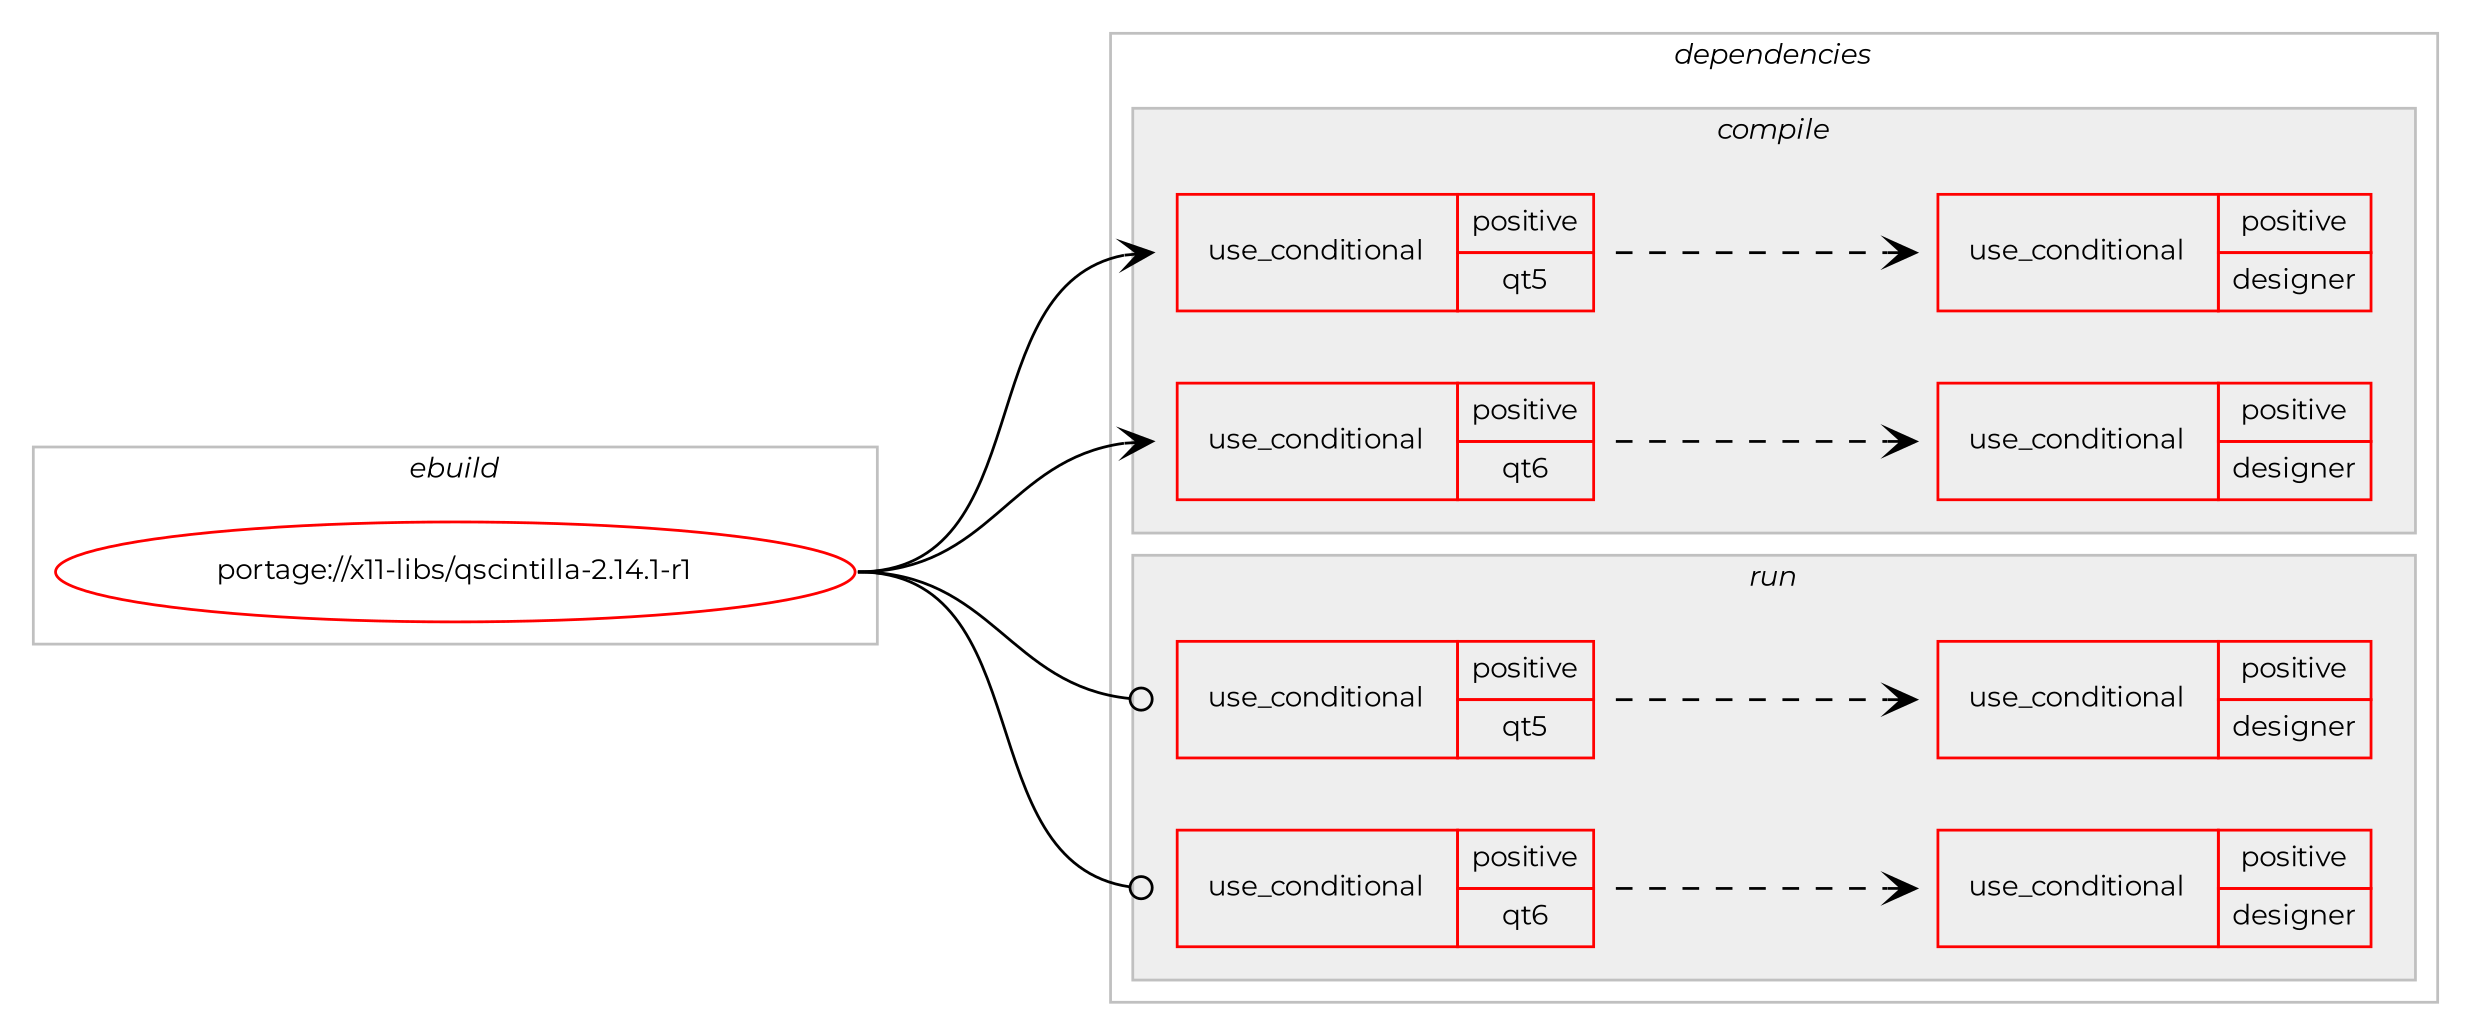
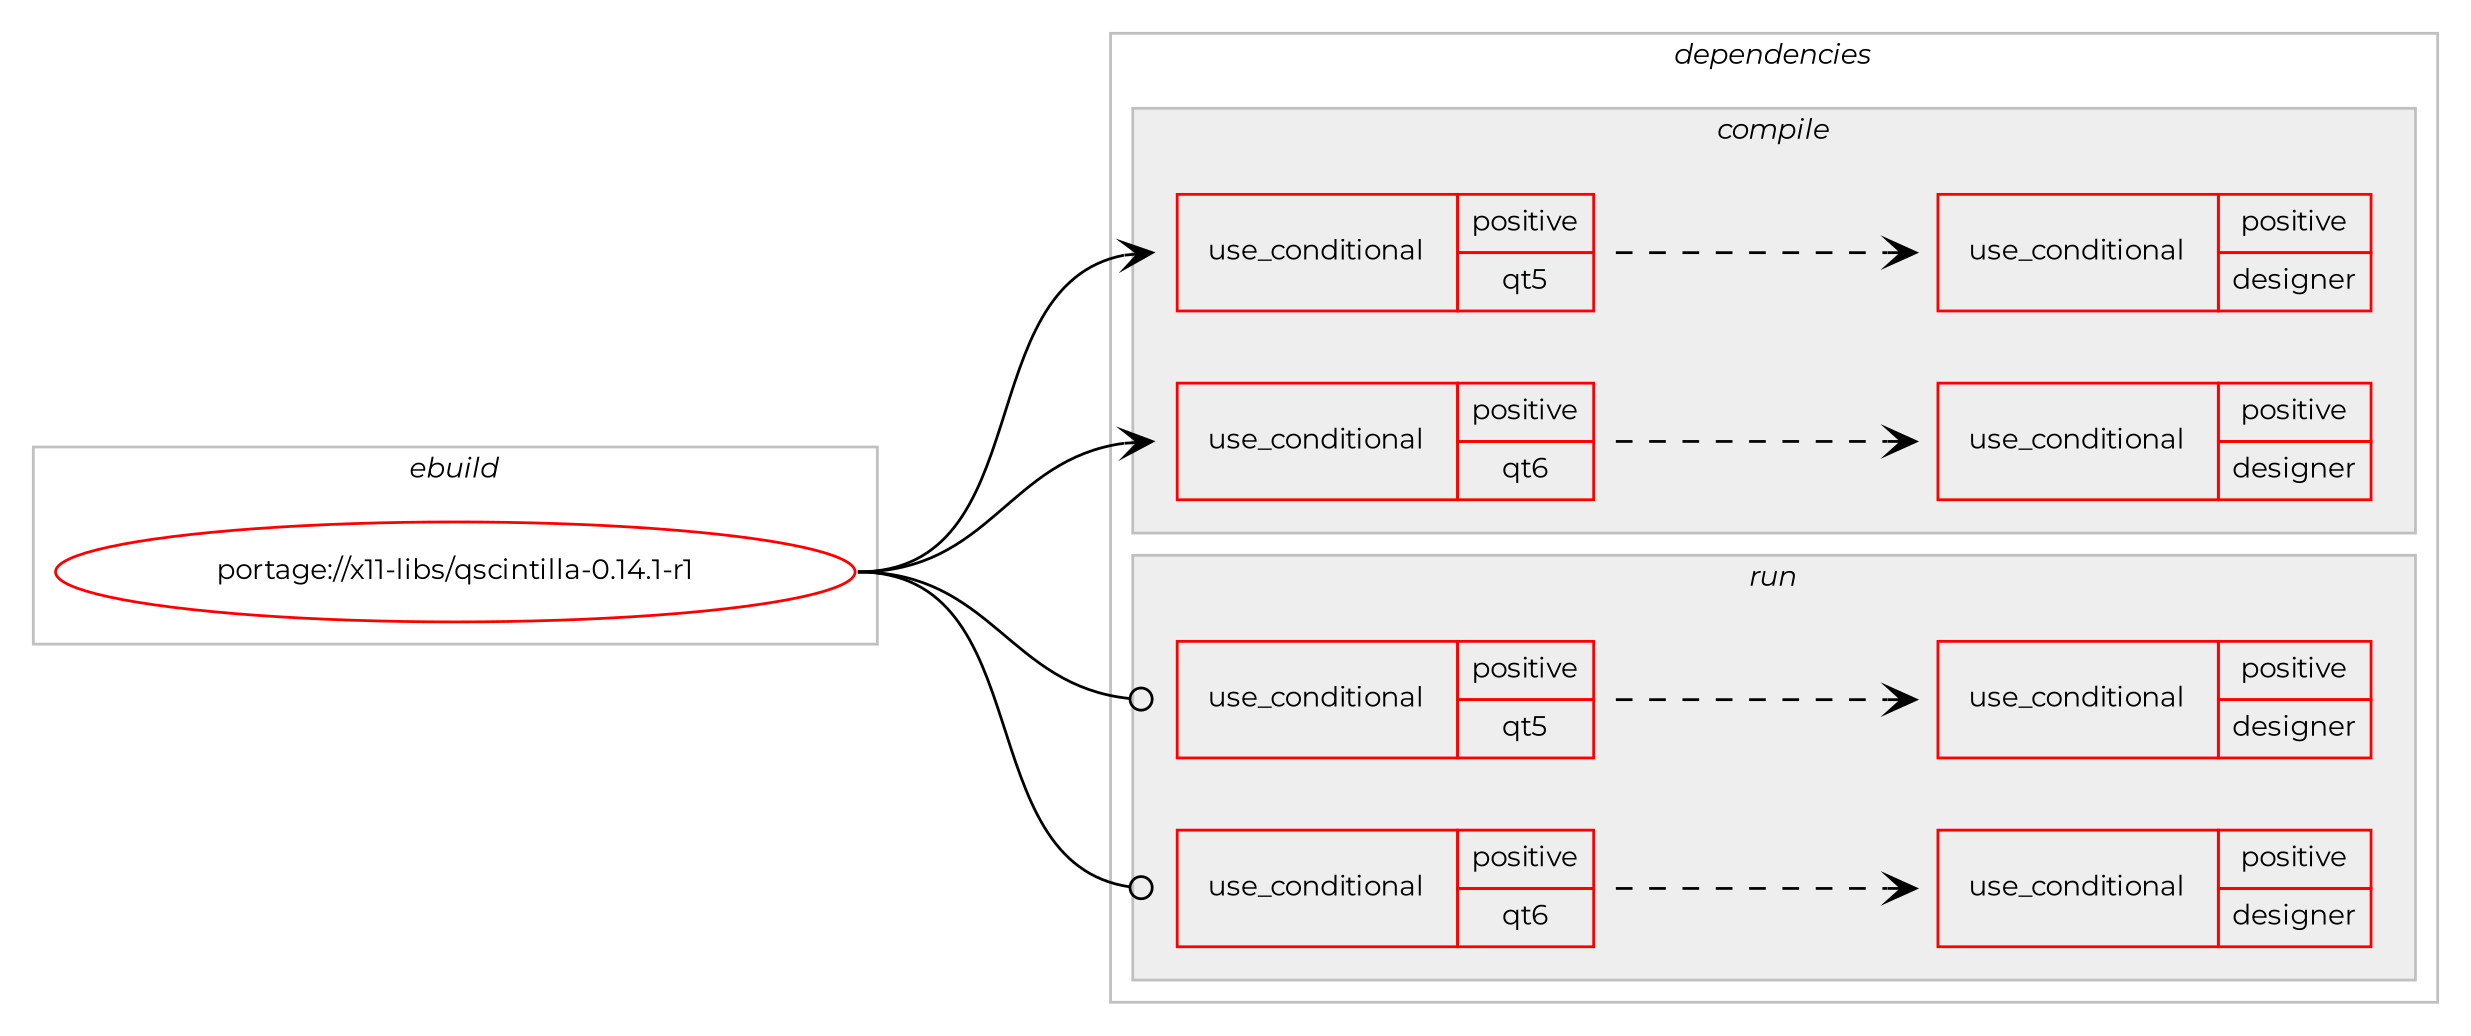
node "portage://x11-libs/qscintilla-2.14.1-r1": label "portage://x11-libs/qscintilla-2.14.1-r1" -> "portage://x11-libs/qscintilla-0.14.1-r1"
